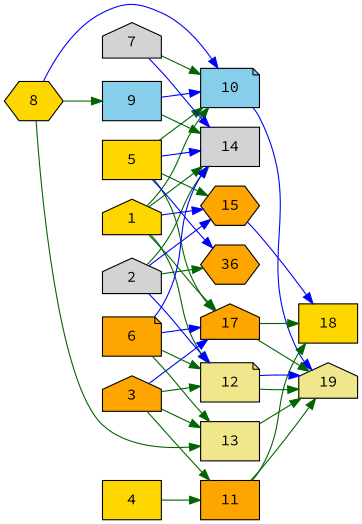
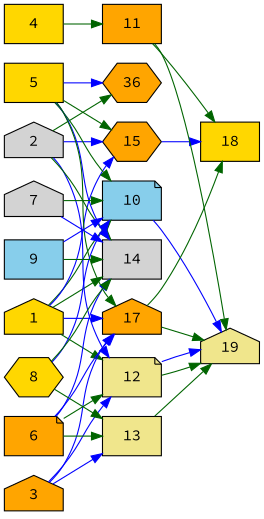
edge "8" -> "9": now "8" -> "14"
edge "1" -> "17": color darkgreen -> blue
edge "3" -> "12": color darkgreen -> blue
edge "3" -> "13": color darkgreen -> blue
edge "3" -> "11": removed
